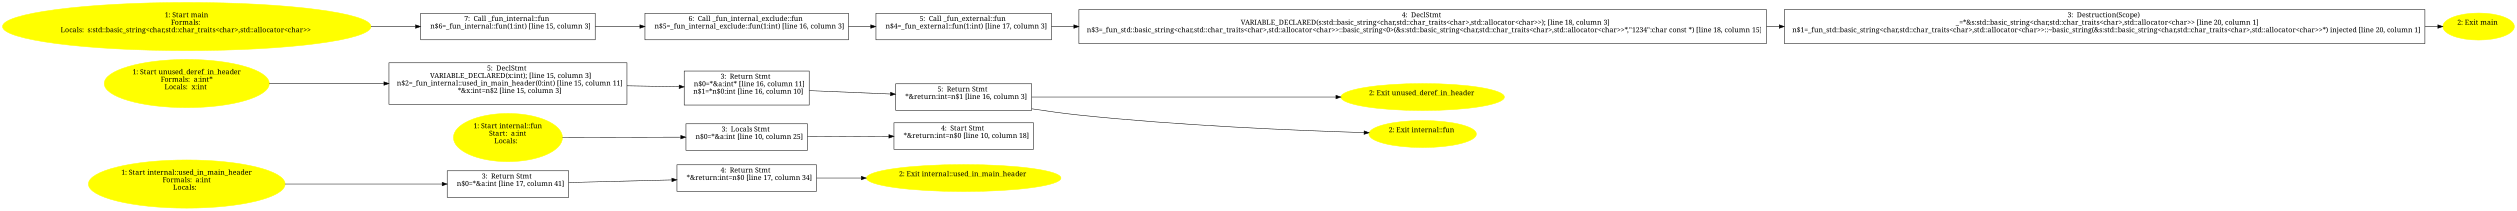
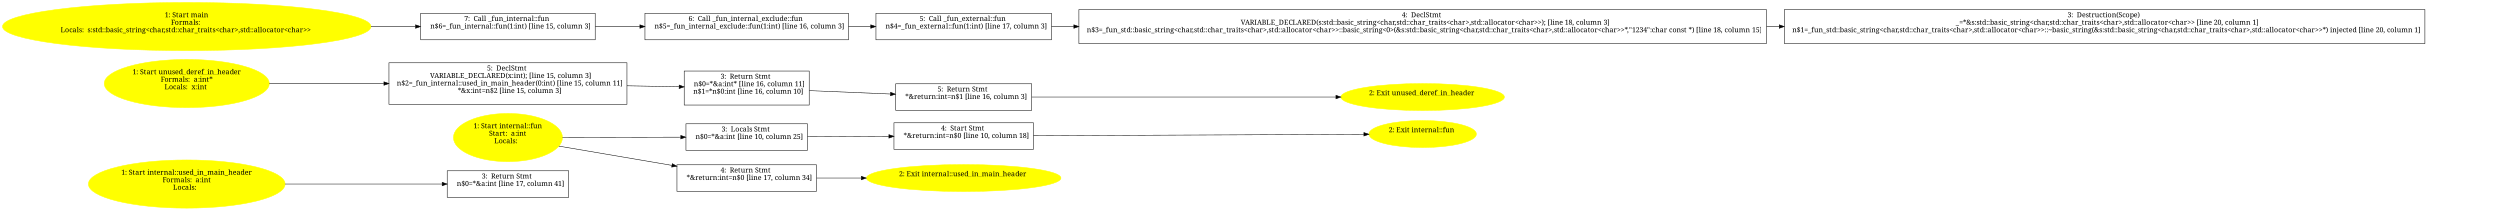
node "2: Exit main": removed
edge "5:  Return Stmt *&return:int=n$1 [line 16, column 3]" -> "2: Exit internal::fun": now "4:  Start Stmt *&return:int=n$0 [line 10, column 18]" -> "2: Exit internal::fun"
edge "3:  Return Stmt n$0=*&a:int [line 17, column 41]" -> "4:  Return Stmt *&return:int=n$0 [line 17, column 34]": now "1: Start internal::fun Start:  a:int Locals:" -> "4:  Return Stmt *&return:int=n$0 [line 17, column 34]"
